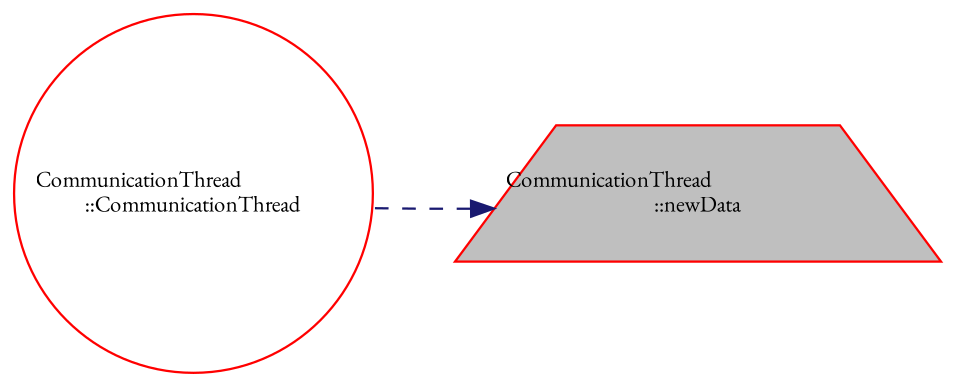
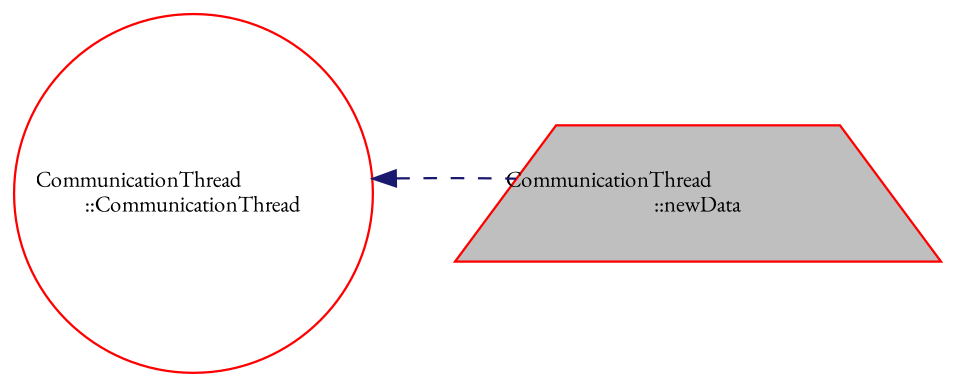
edge "CommunicationThread ::CommunicationThread" -> "CommunicationThread ::newData": reversed
